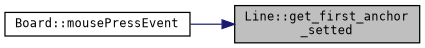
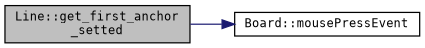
edge "Board::mousePressEvent" -> "Line::get_first_anchor _setted": reversed
